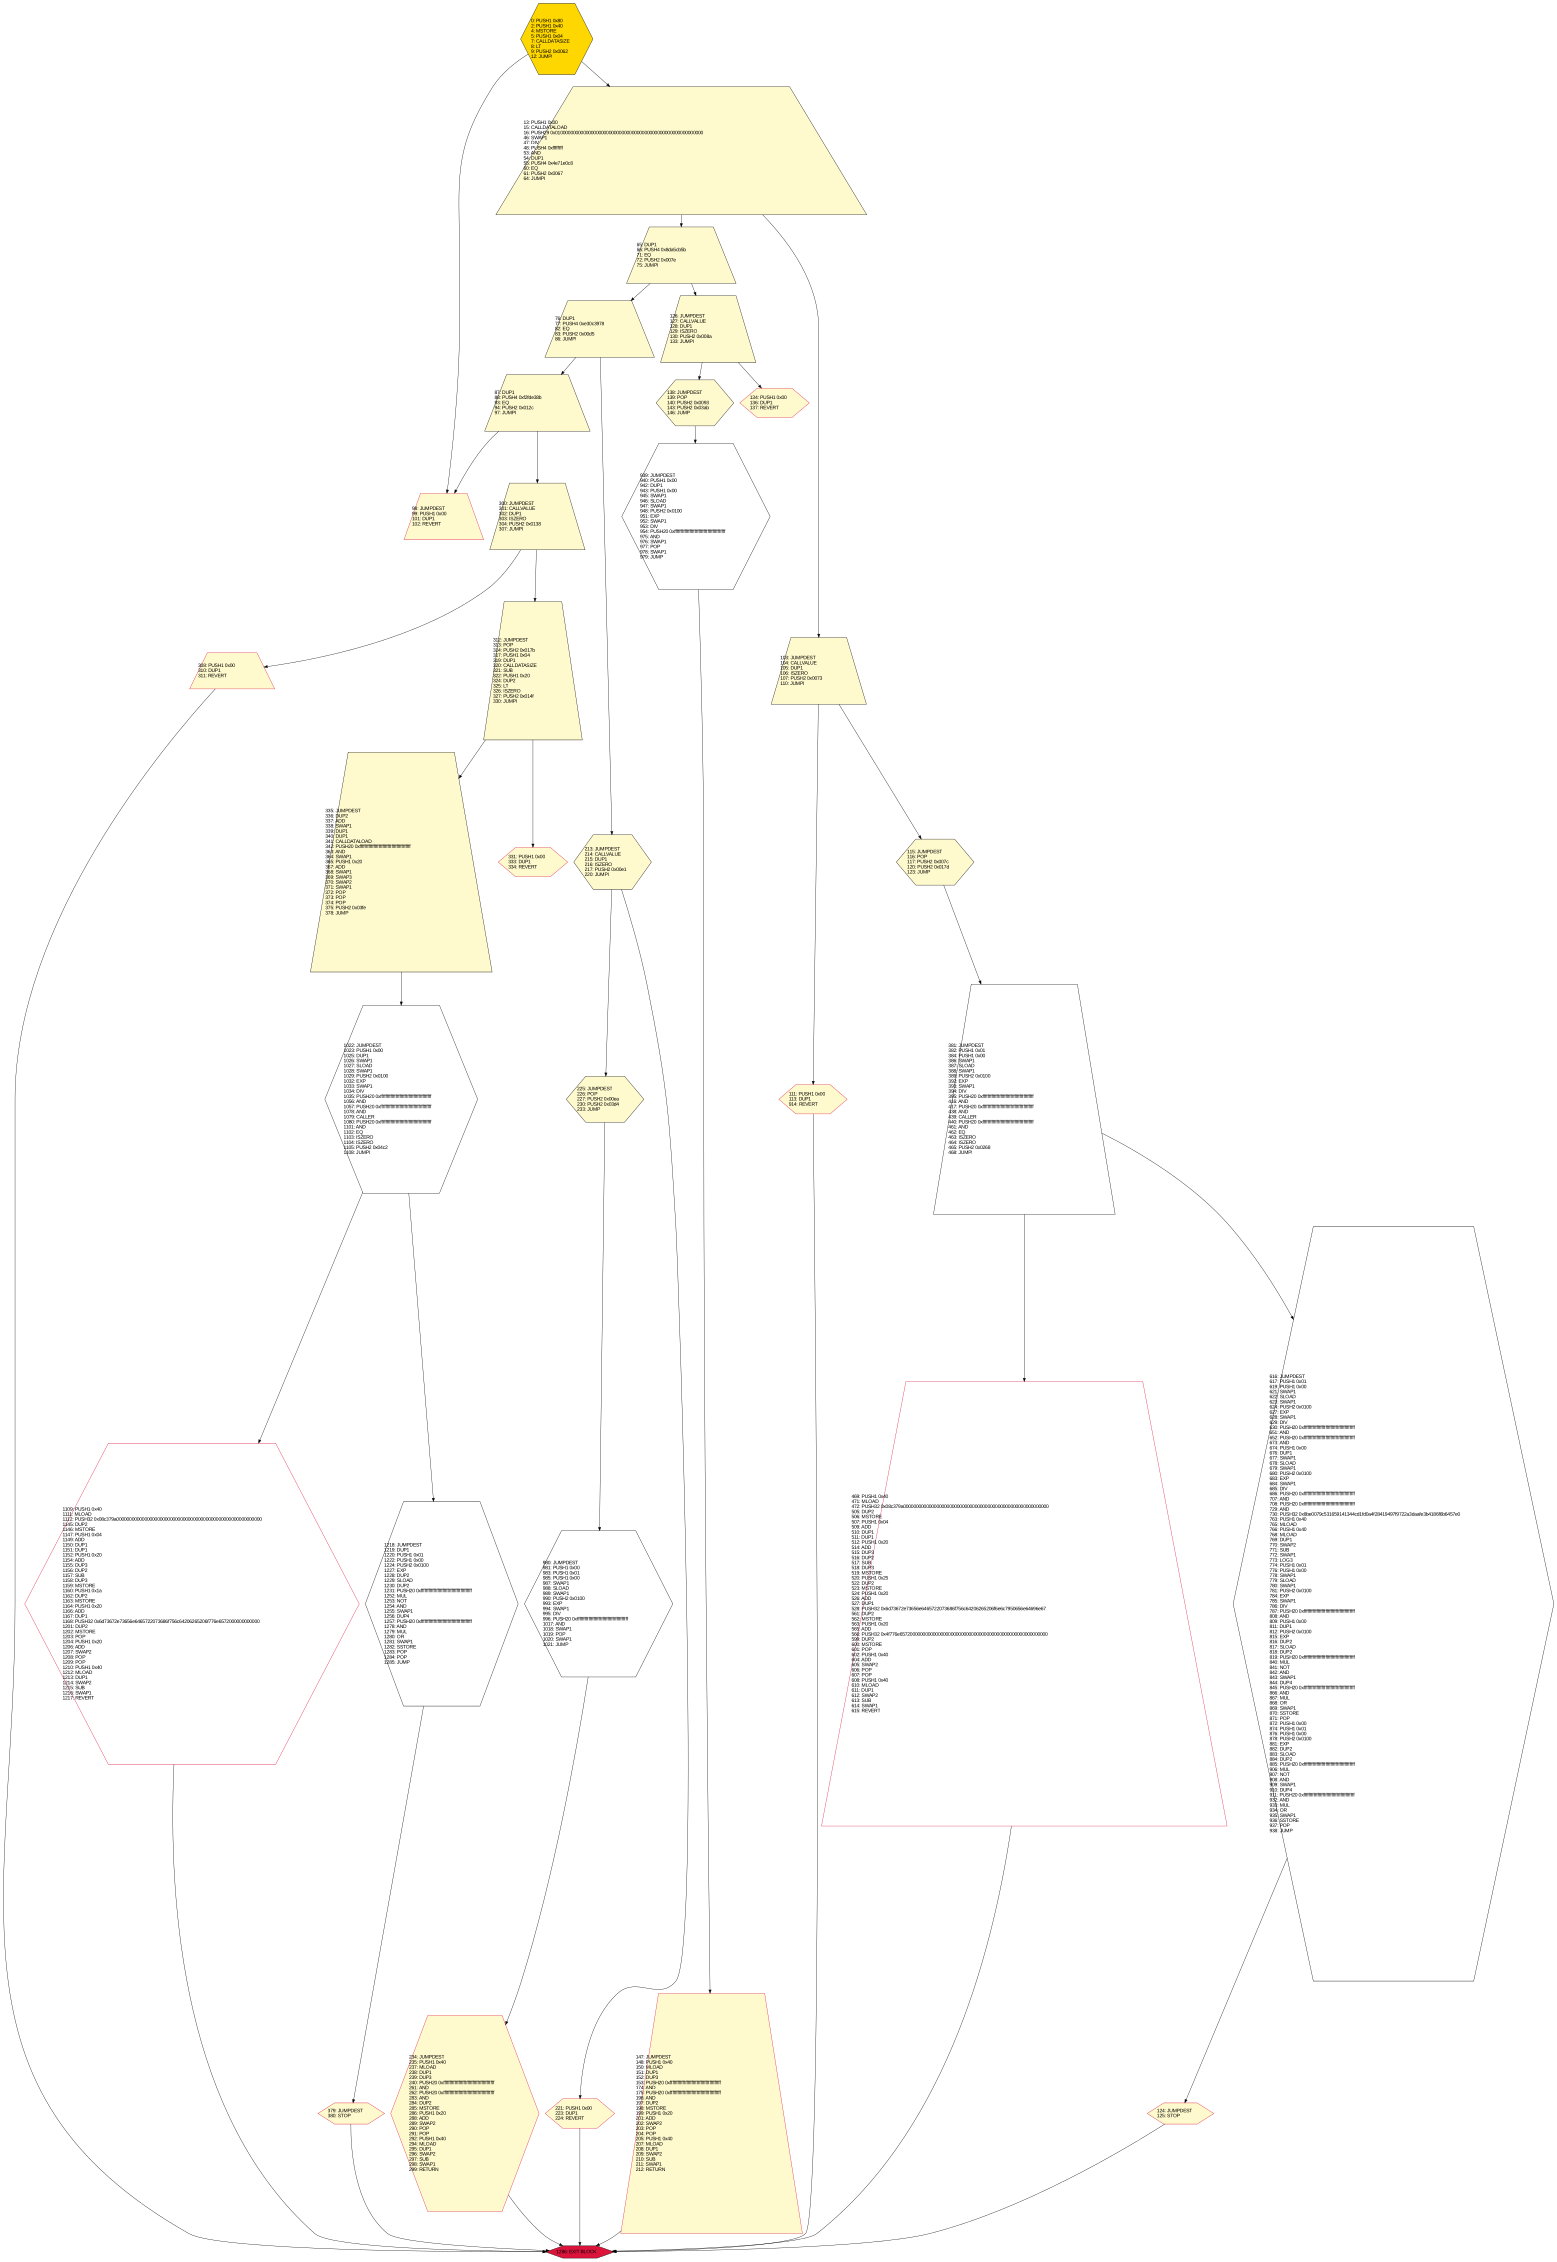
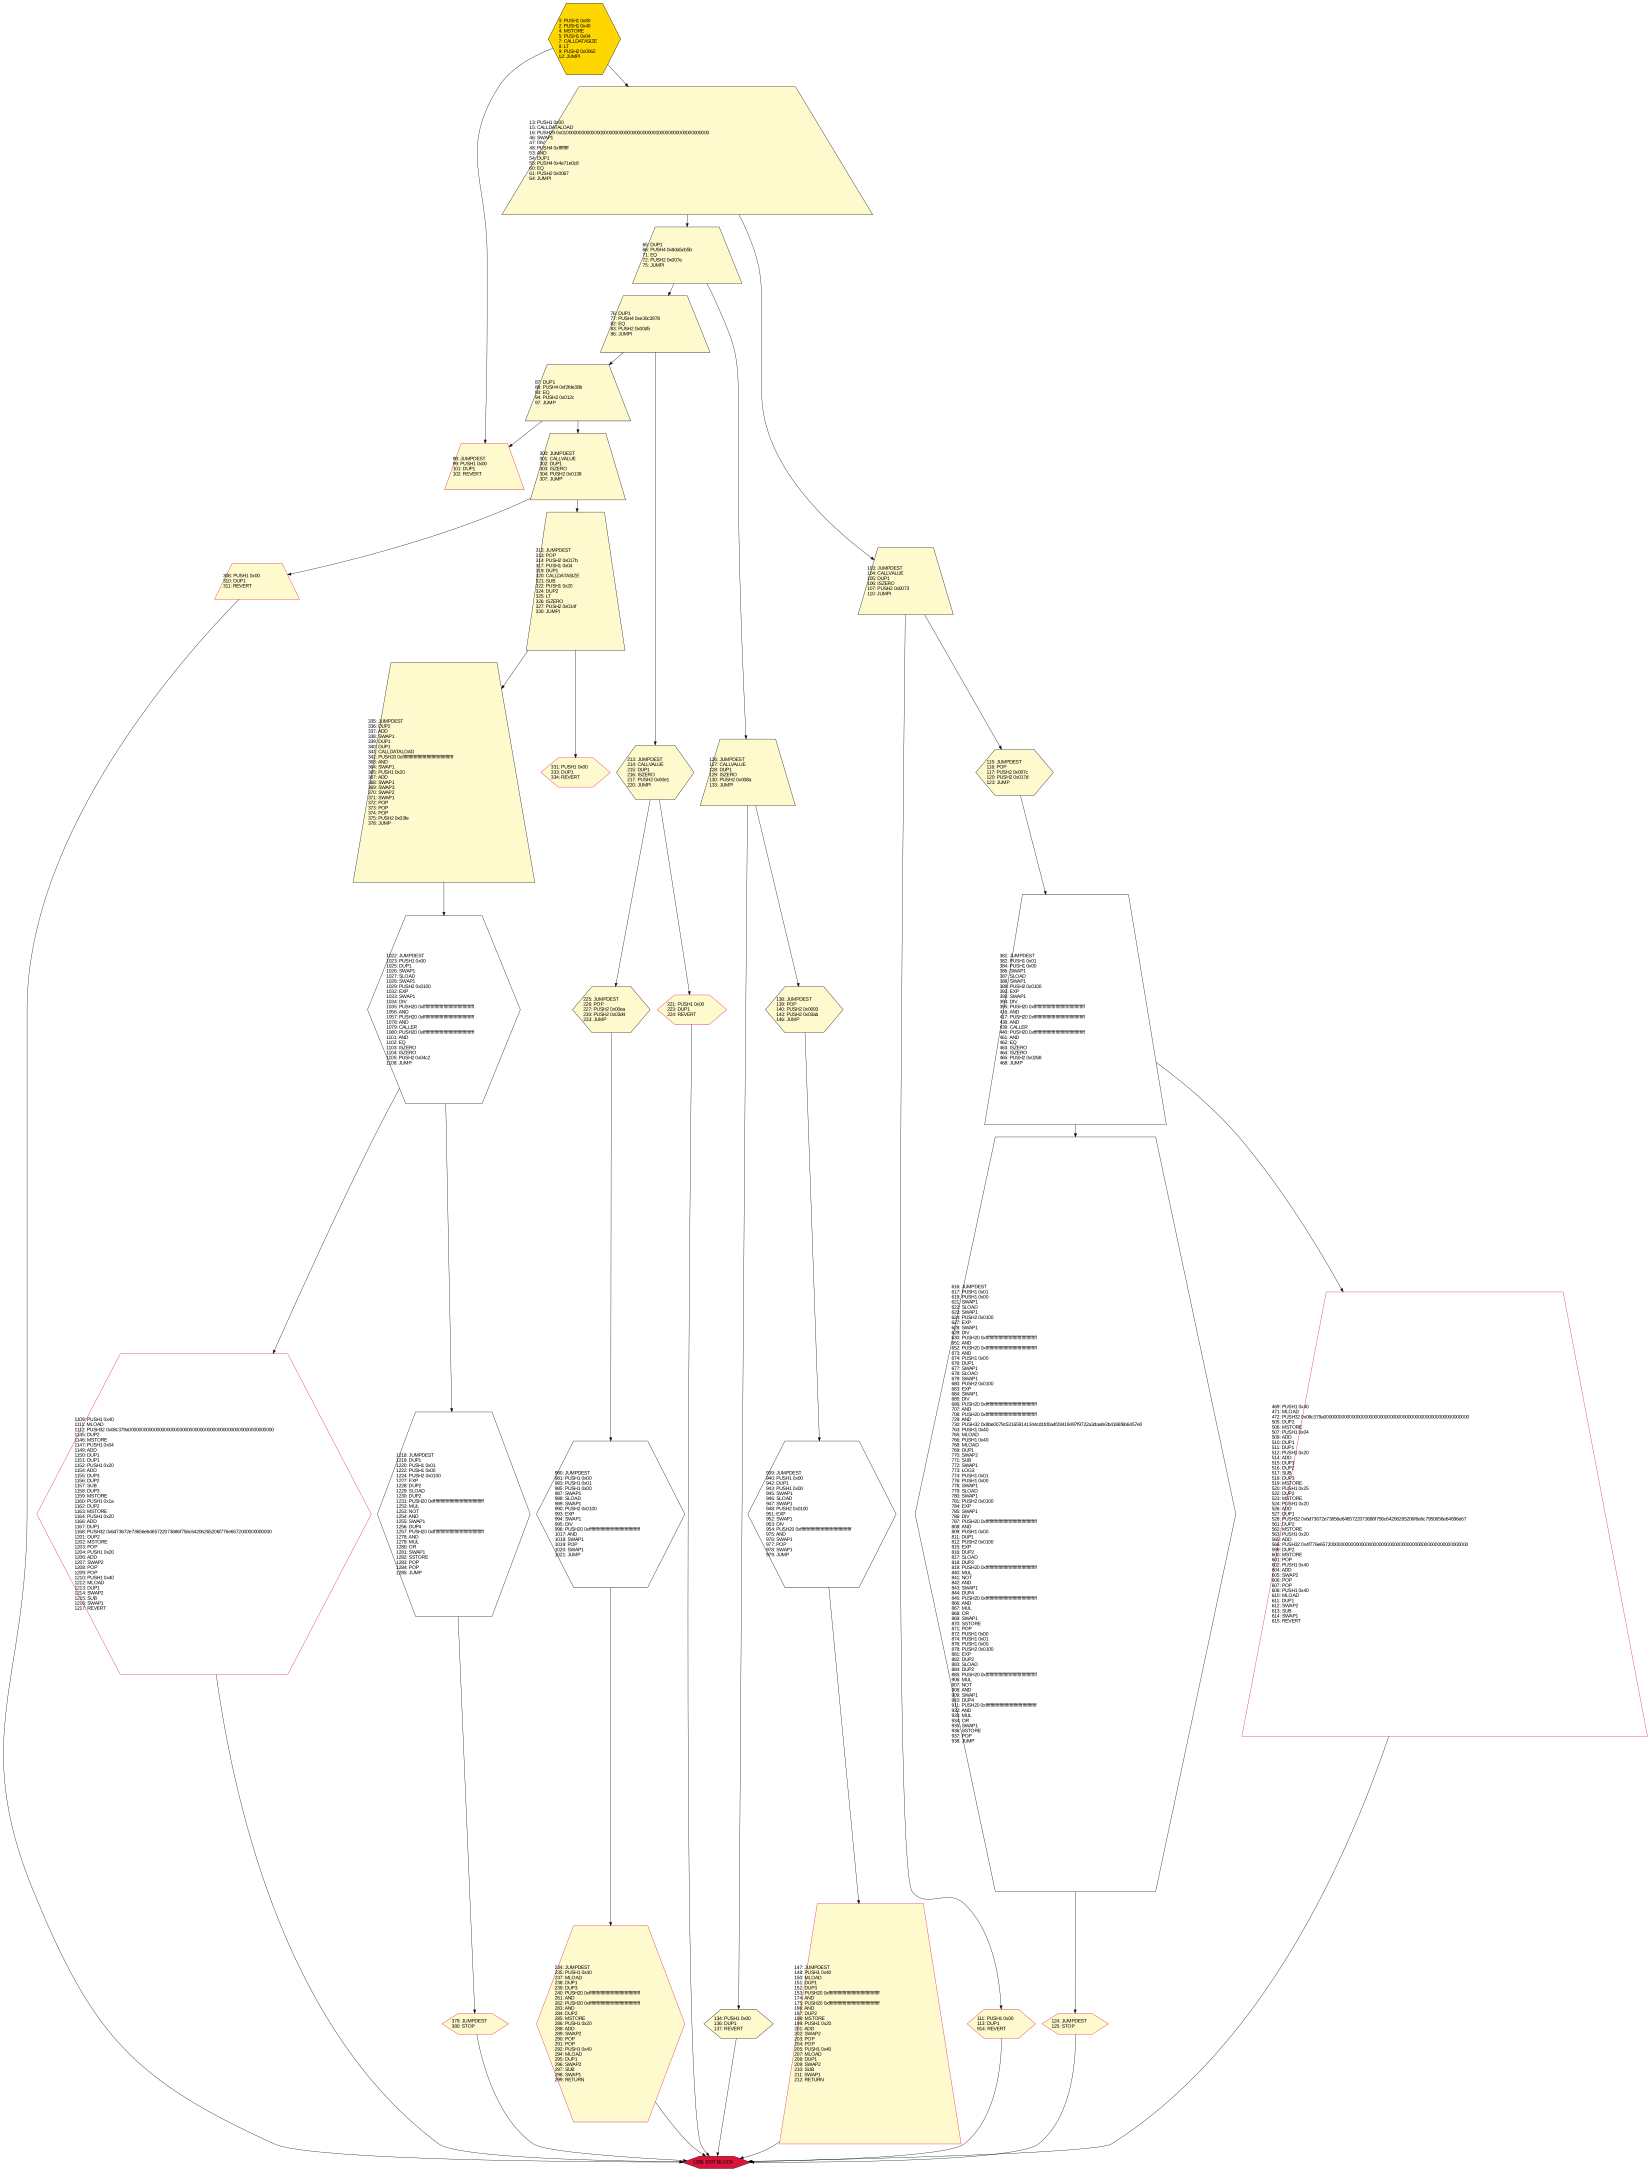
node "134: PUSH1 0x00 136: DUP1 137: REVERT": color crimson -> black
edge "134: PUSH1 0x00 136: DUP1 137: REVERT" -> "1286: EXIT BLOCK": added
